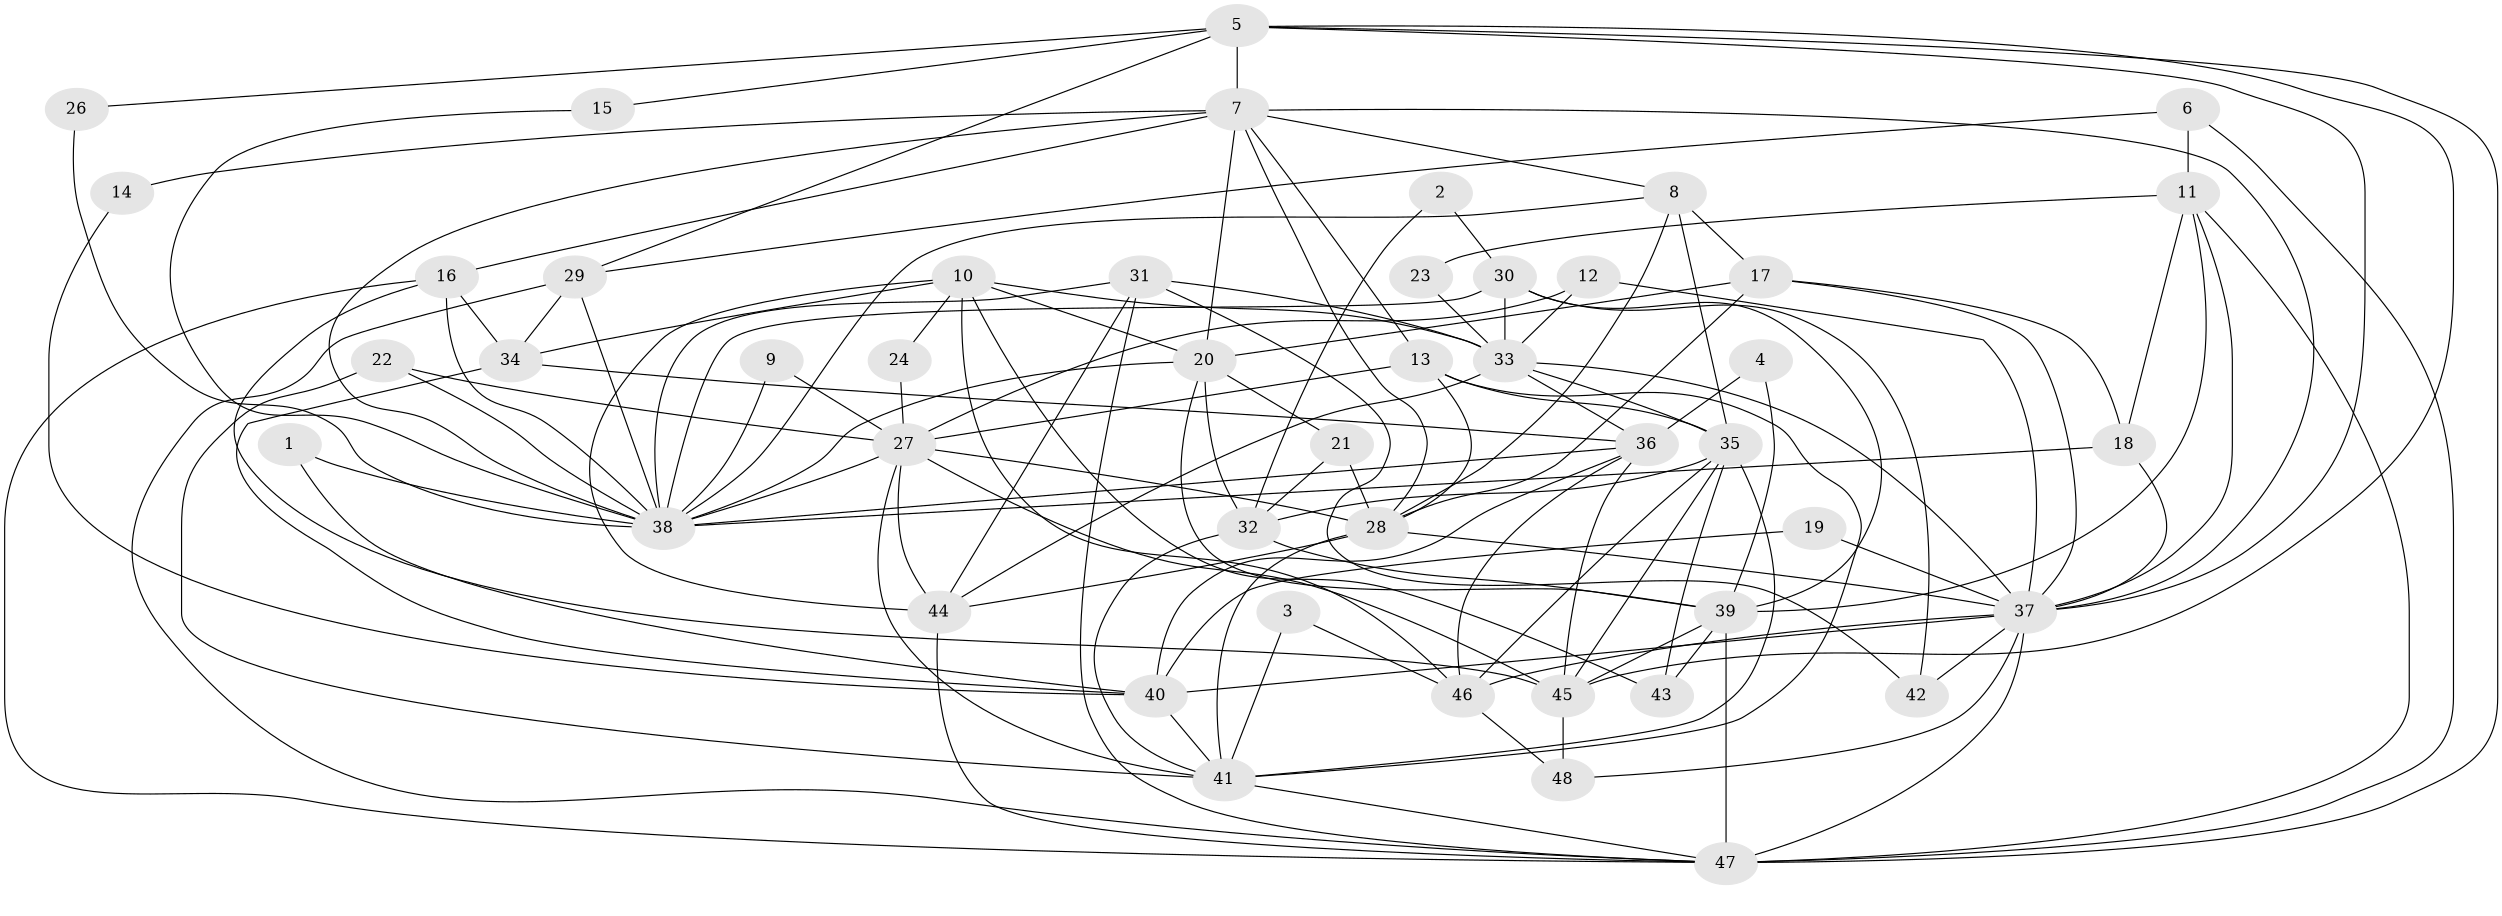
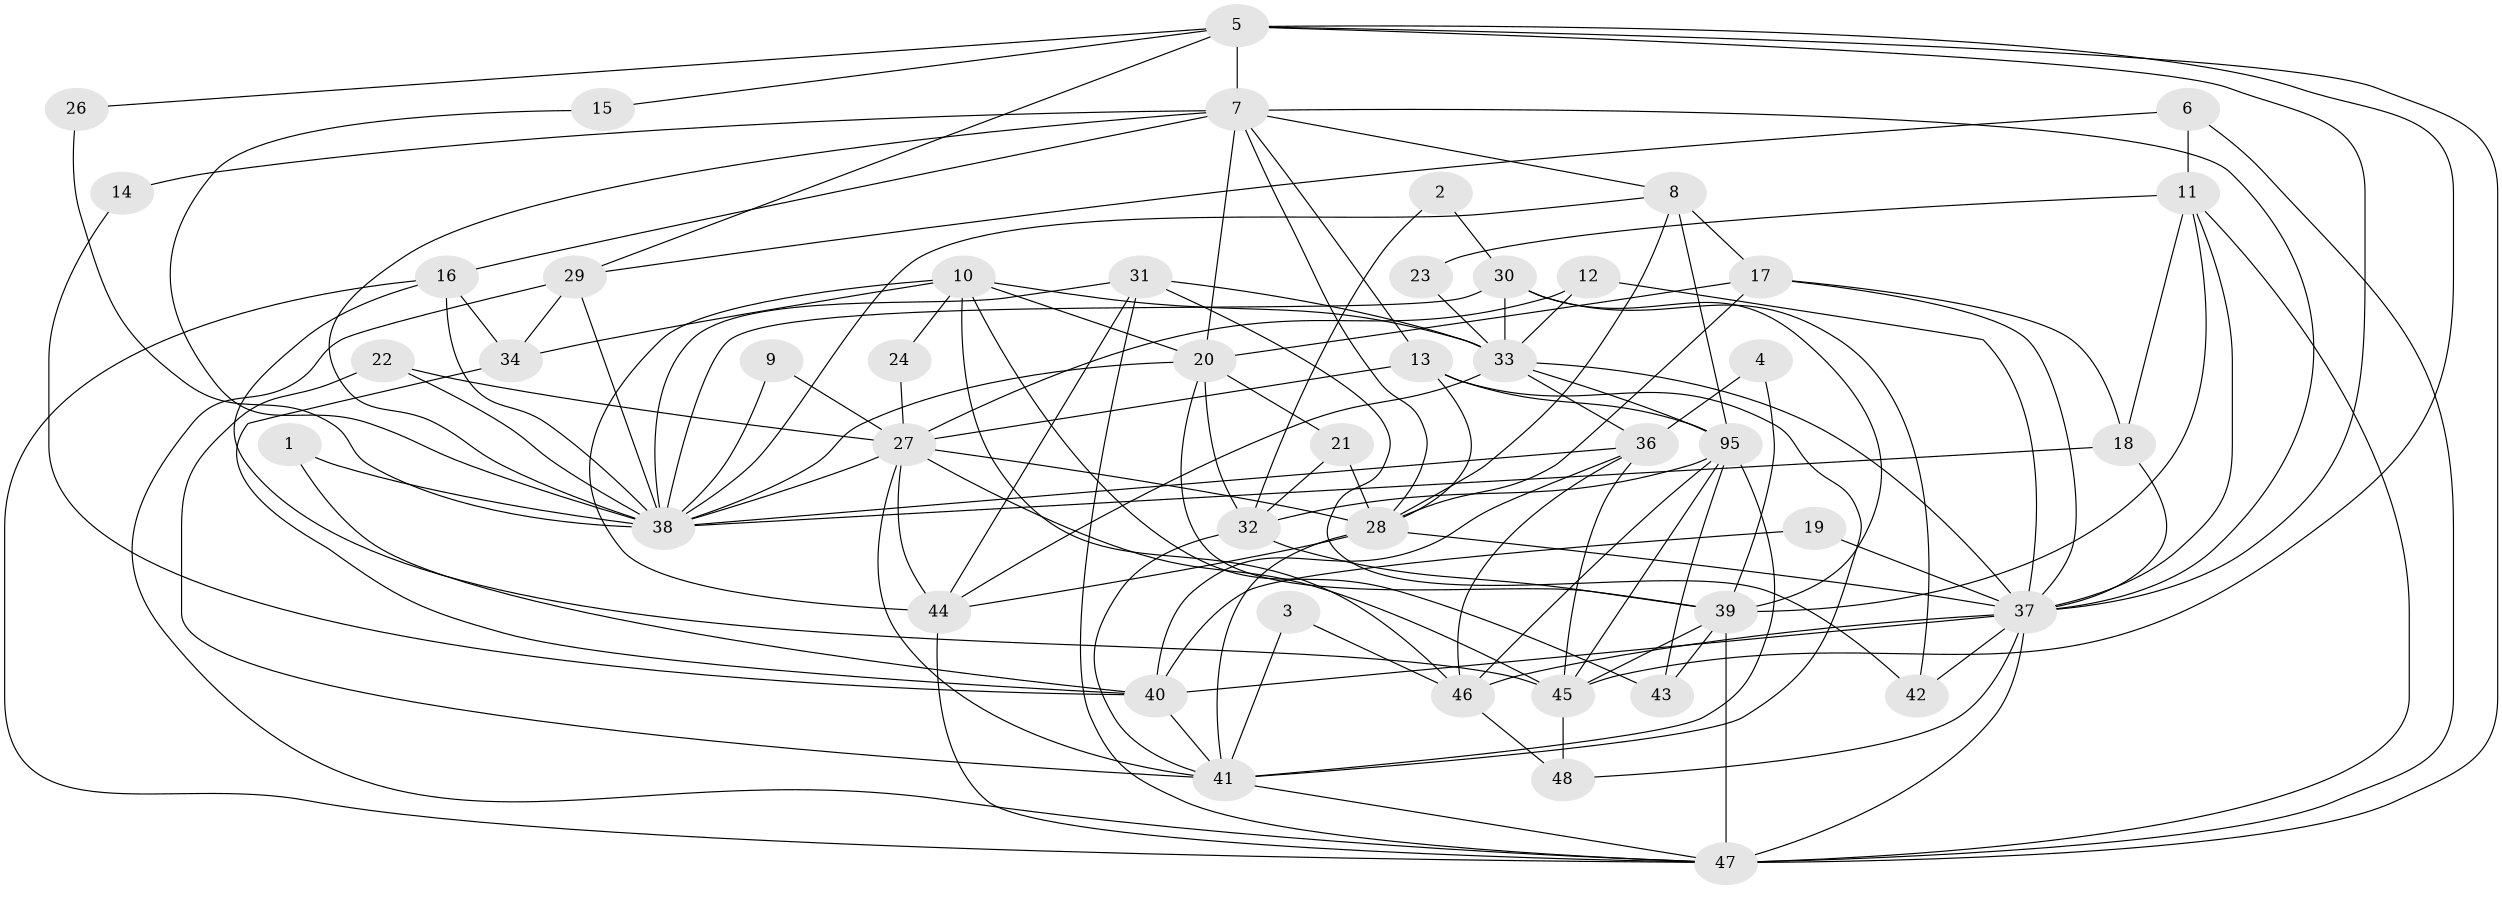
edge "34" -- "36": removed
node "35": label "35" -> "95"
